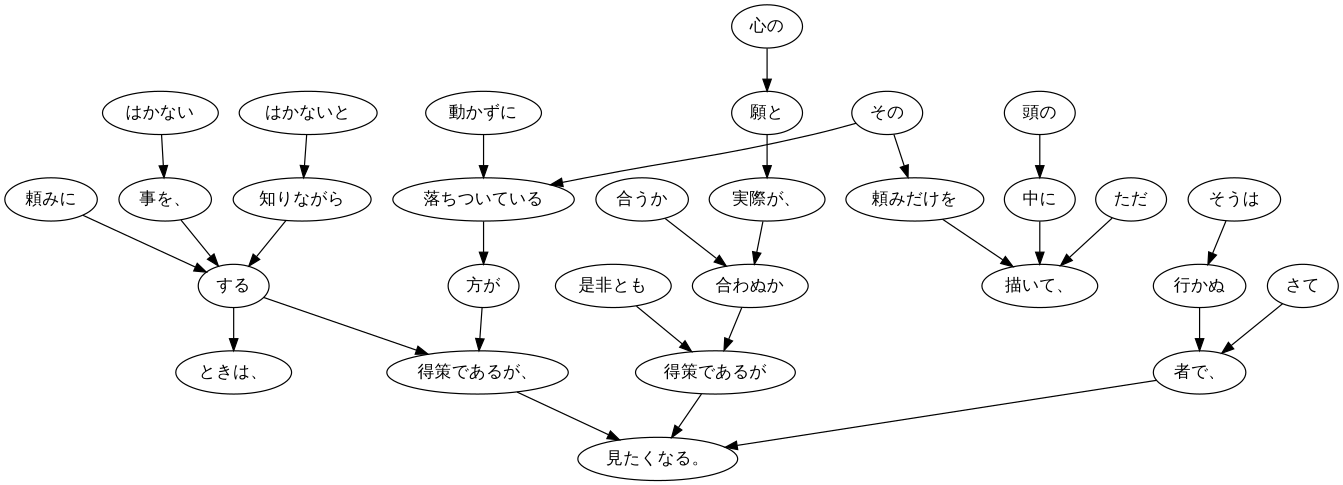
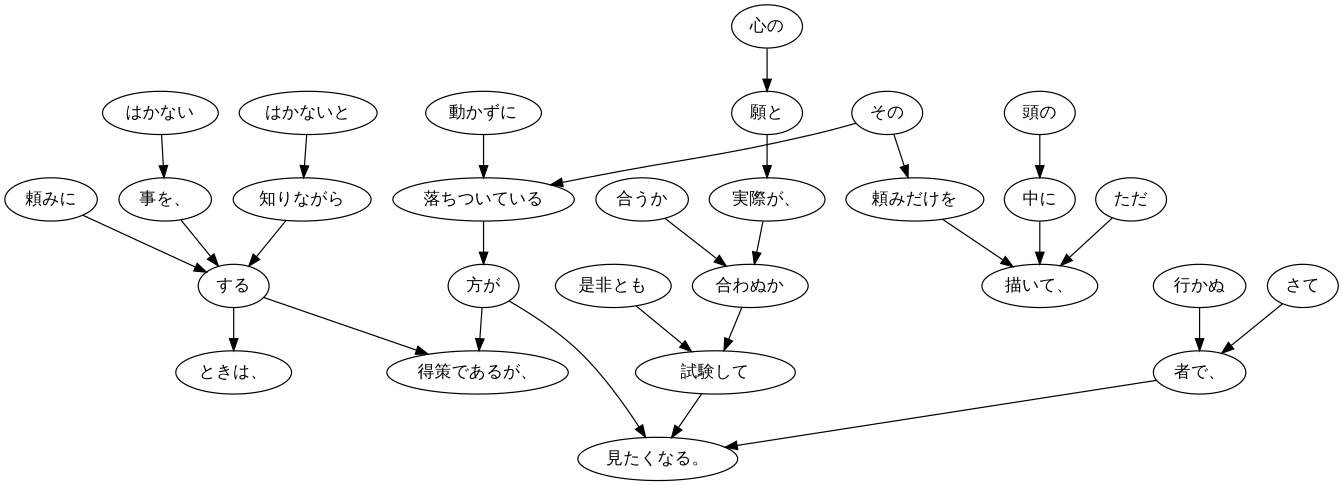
node "そうは": removed
node "得策であるが": label "得策であるが" -> "試験して"
edge "得策であるが、" -> "見たくなる。": now "方が" -> "見たくなる。"
